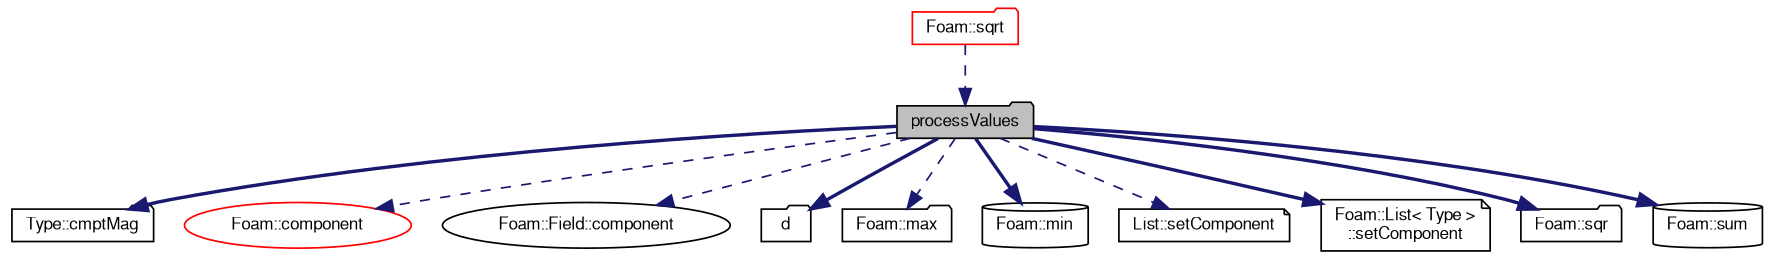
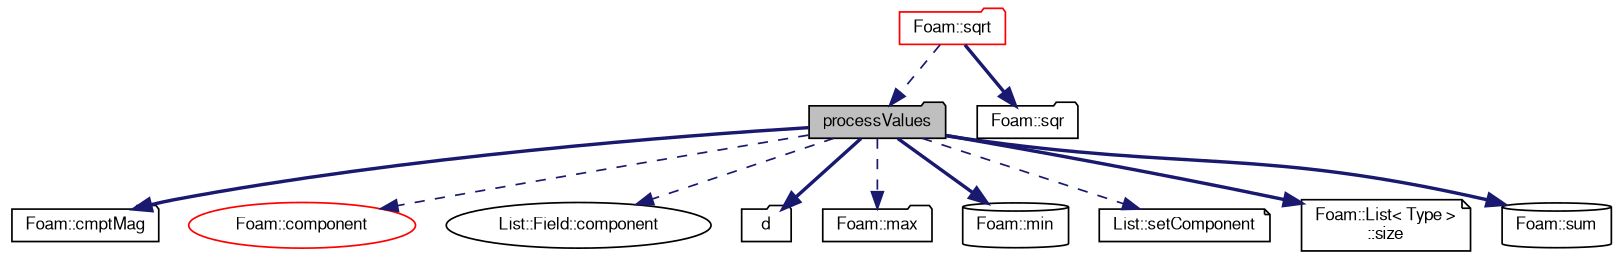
edge "processValues" -> "Foam::sqr": now "Foam::sqrt" -> "Foam::sqr"
node "Type::cmptMag": label "Type::cmptMag" -> "Foam::cmptMag"
node "Foam::Field::component": label "Foam::Field::component" -> "List::Field::component"
node "Foam::List< Type > ::setComponent": label "Foam::List< Type > ::setComponent" -> "Foam::List< Type > ::size"
